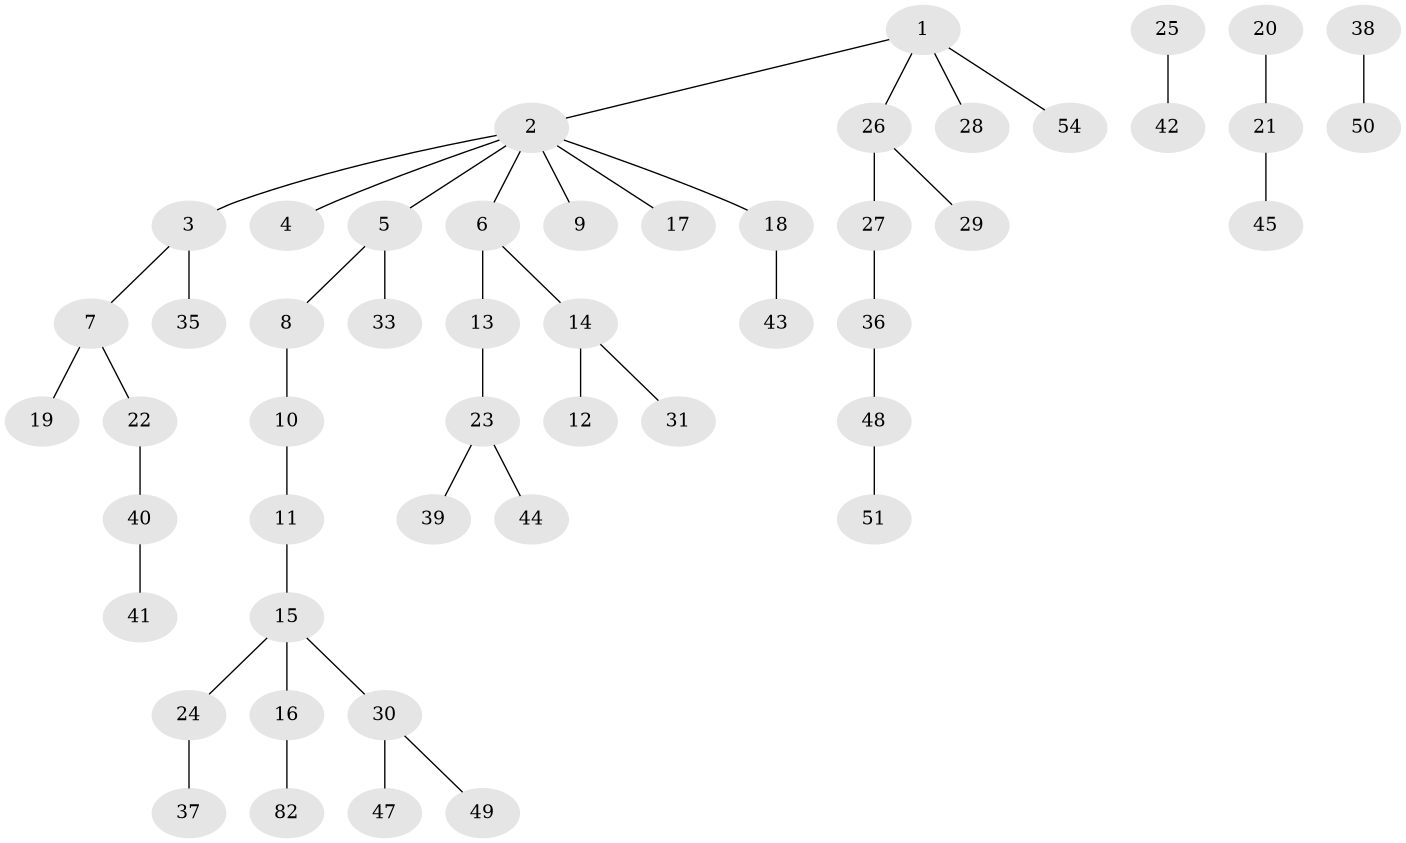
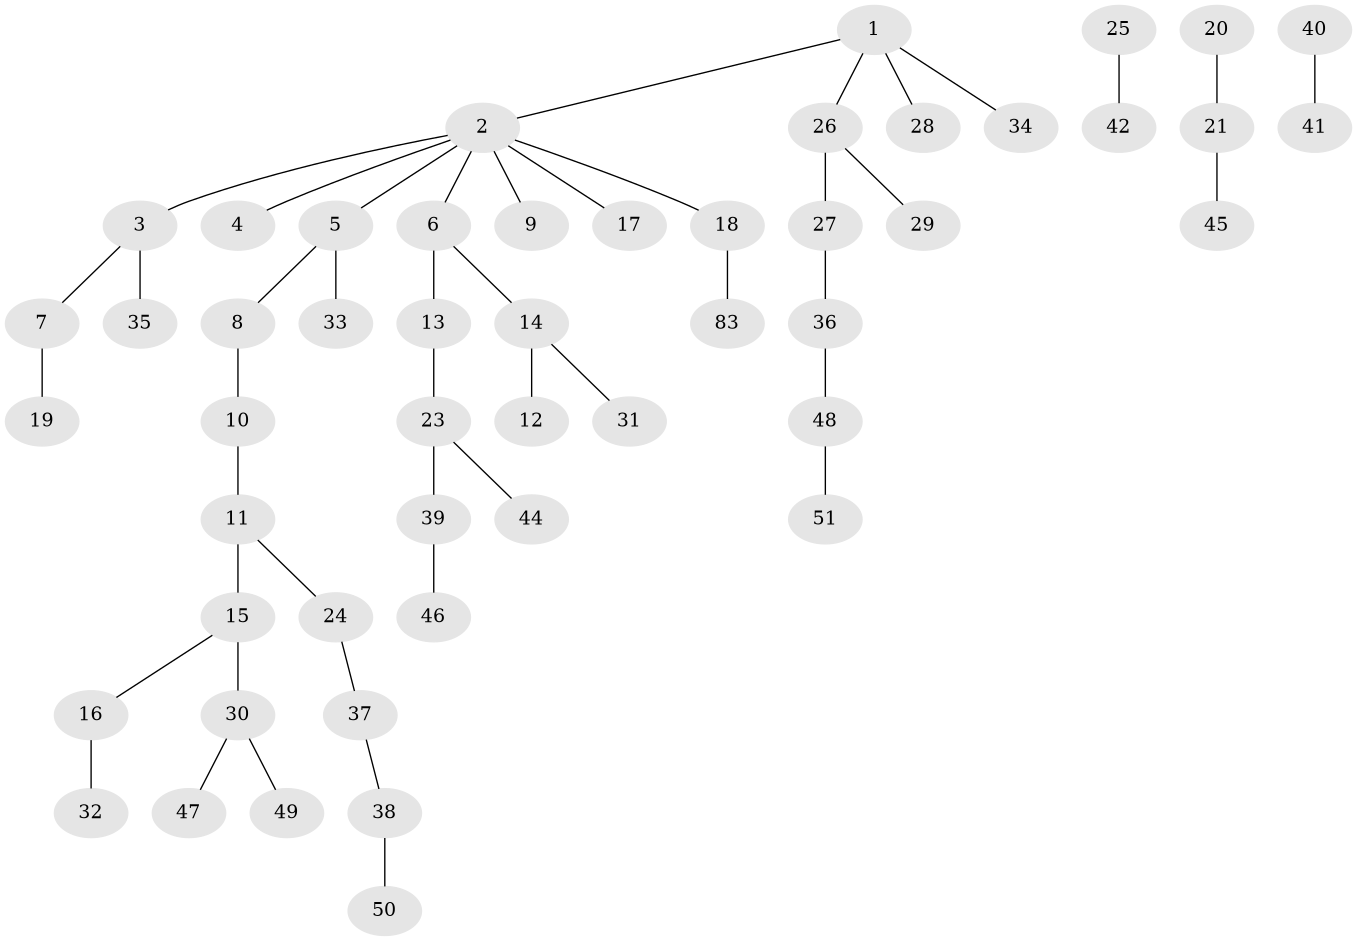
node "54": label "54" -> "34"
node "43": label "43" -> "83"
node "22": removed
node "46": added
edge "15" -- "24": now "11" -- "24"
edge "37" -- "38": added
node "82": label "82" -> "32"
